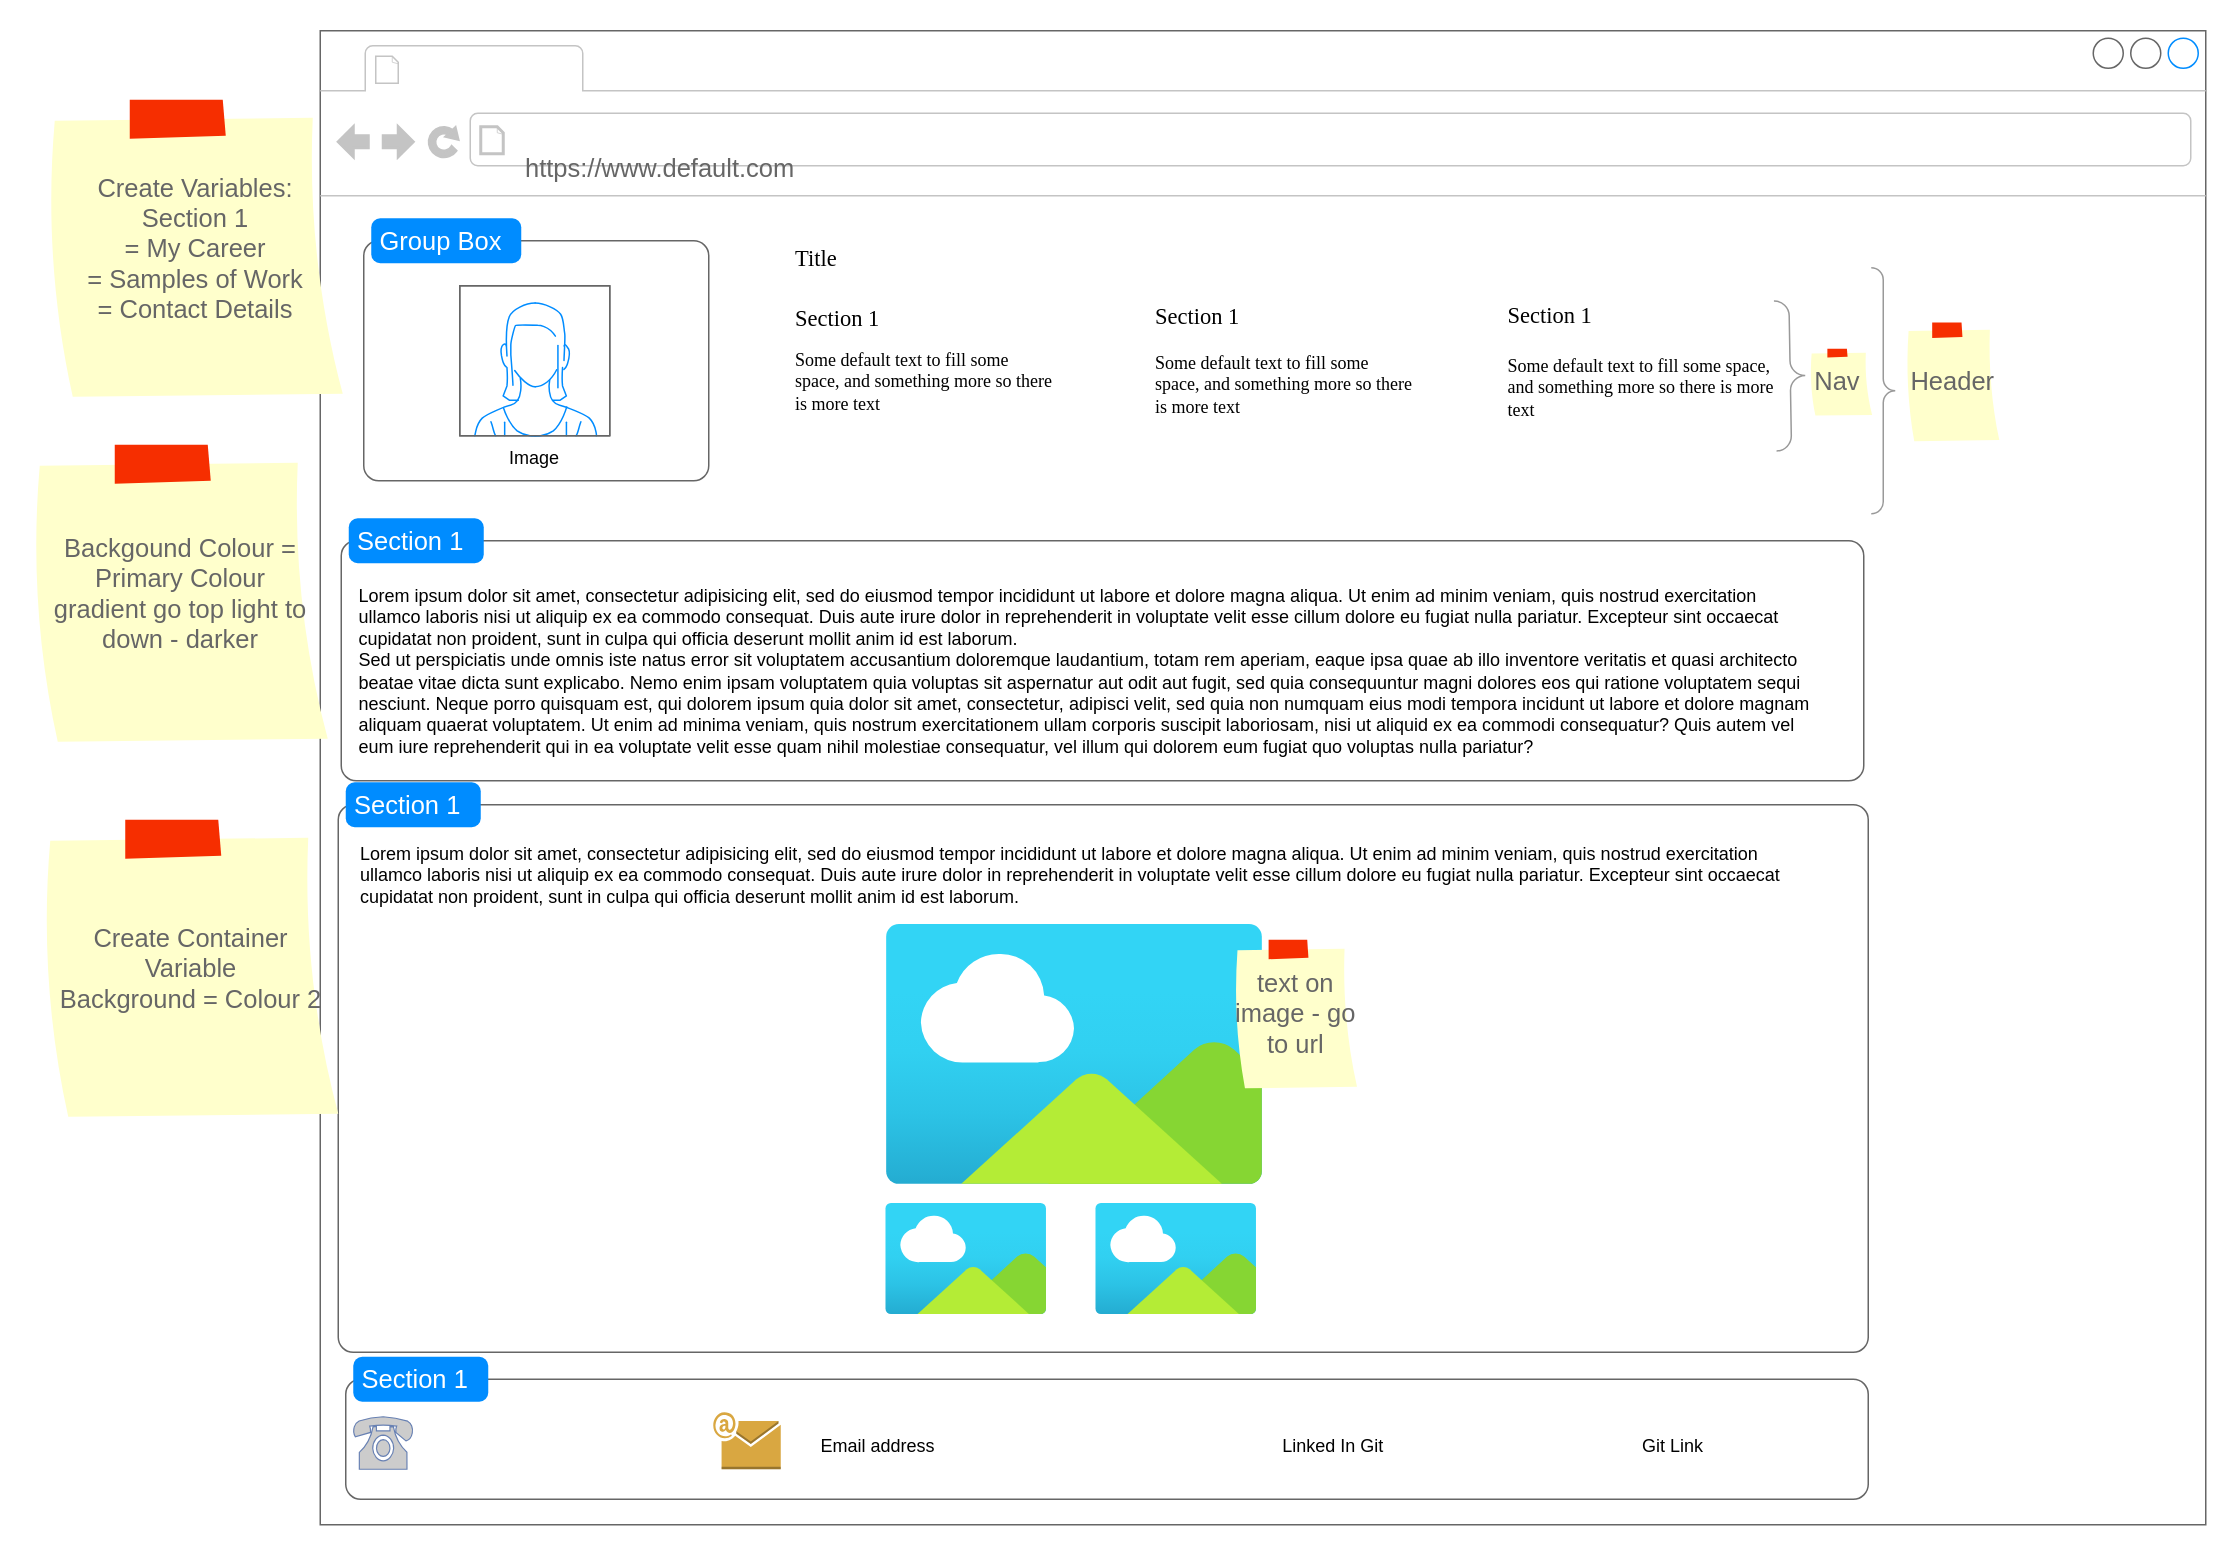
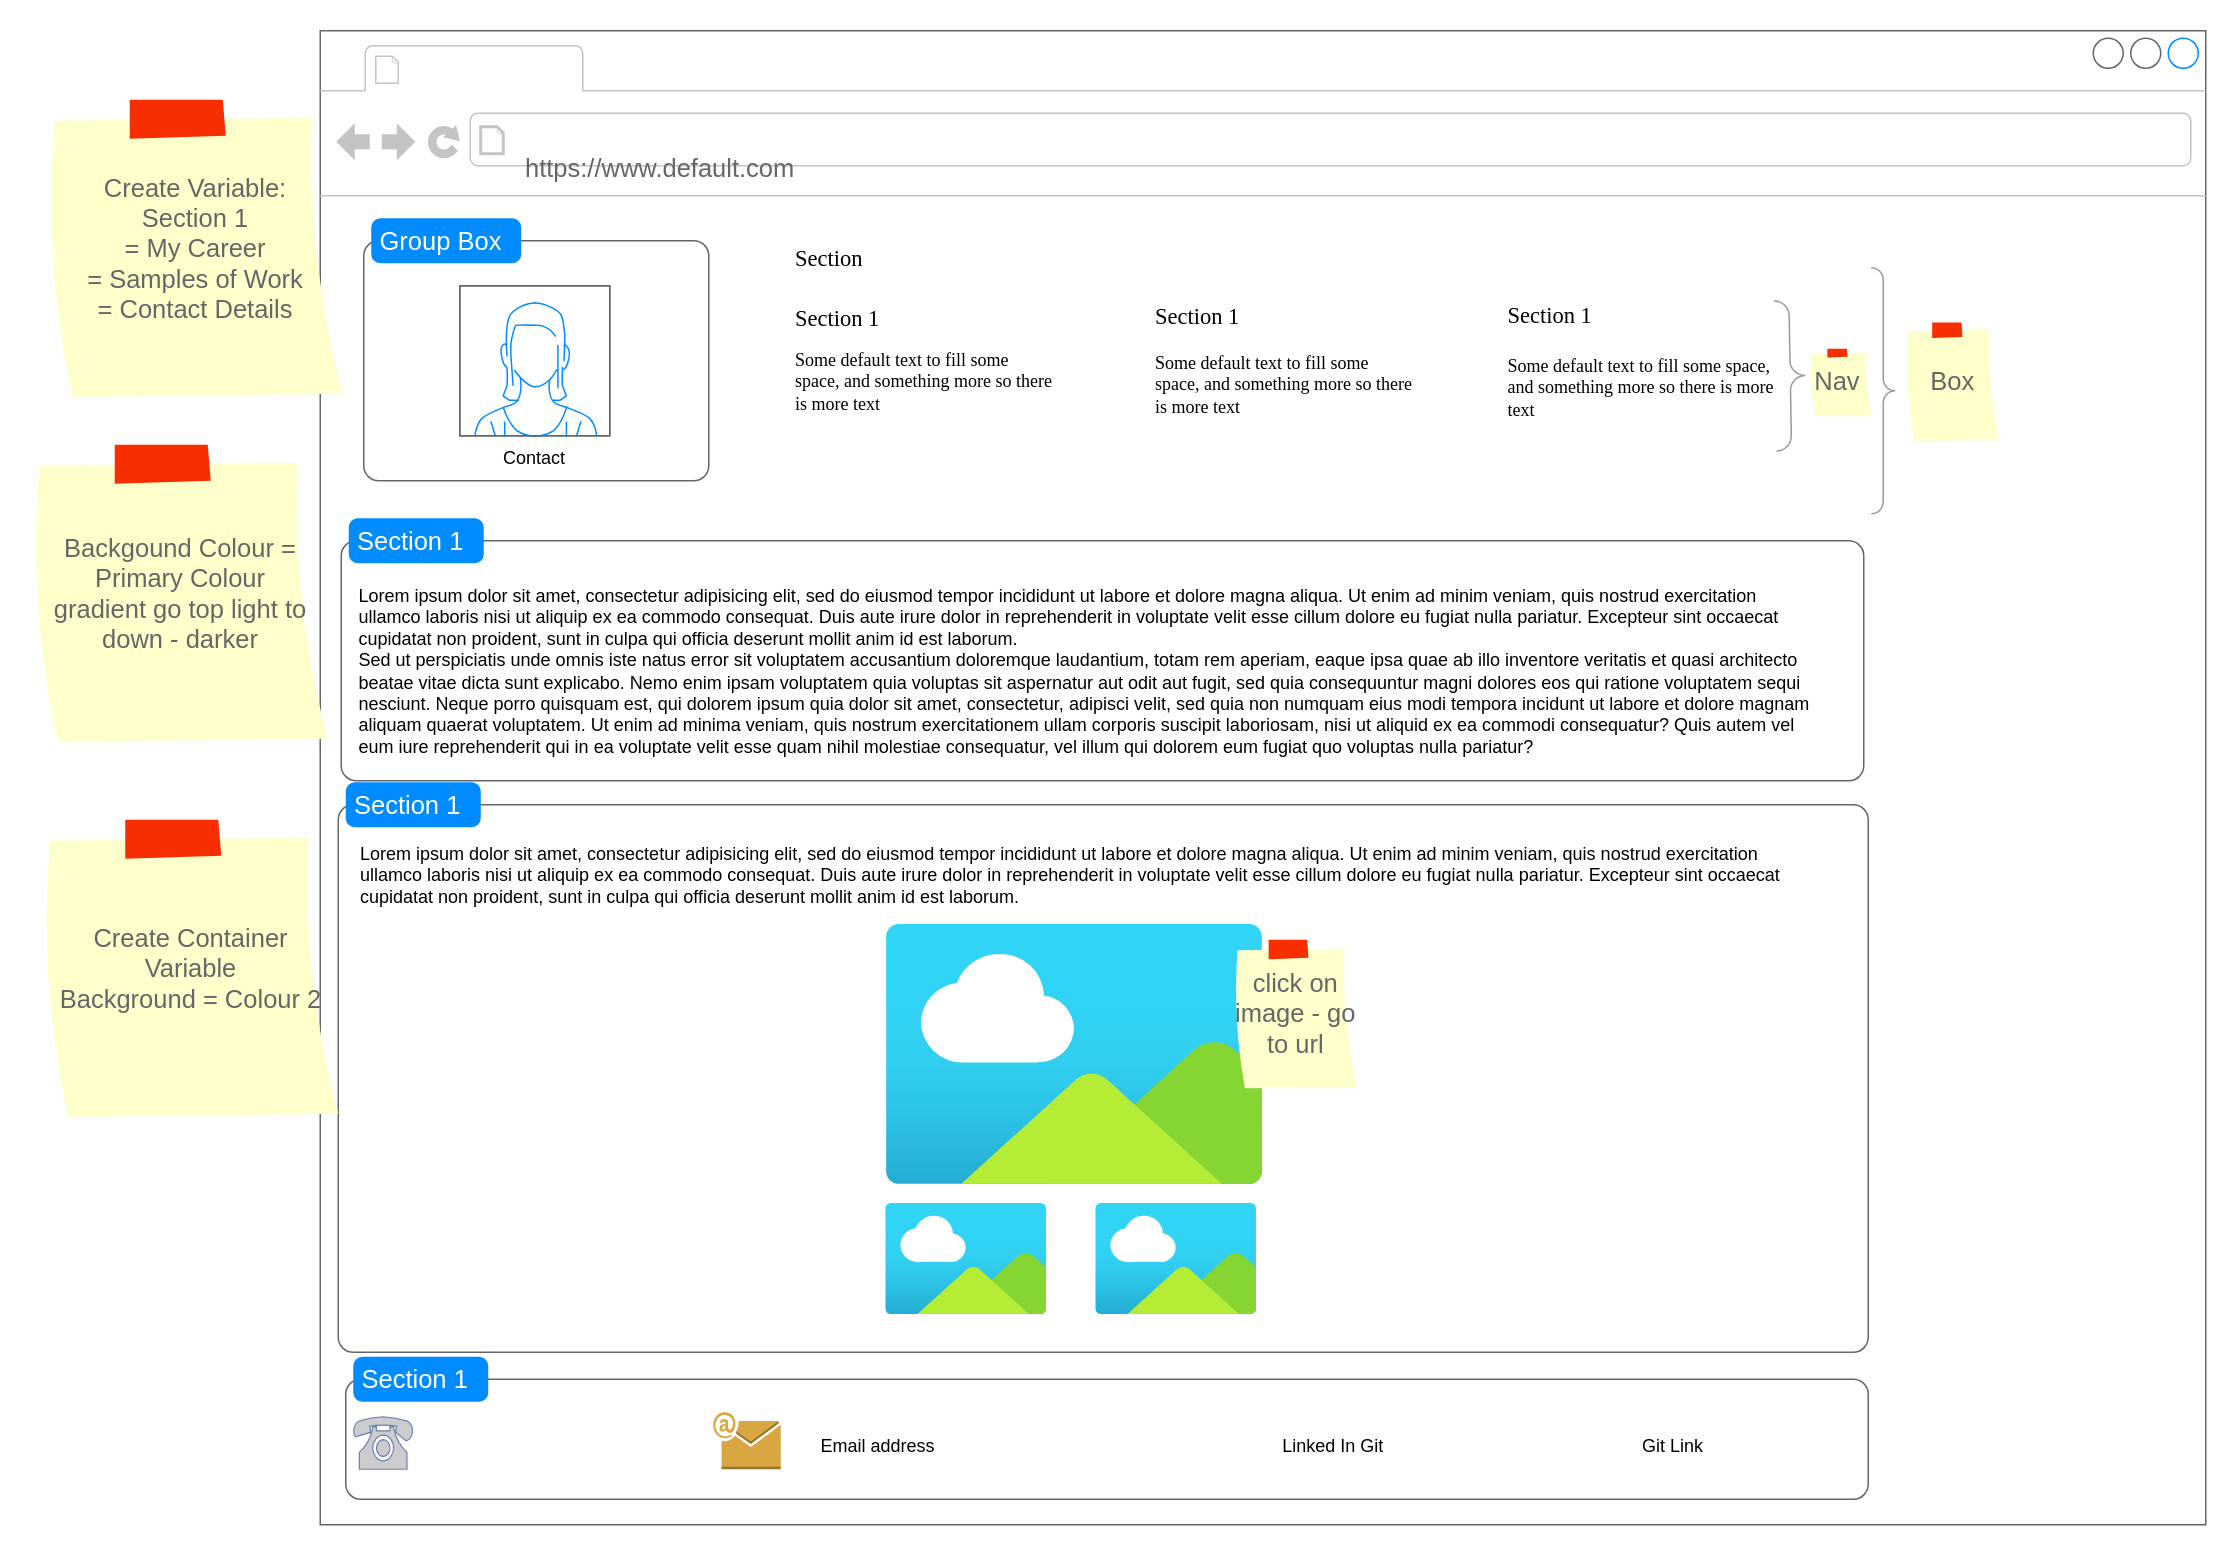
node "Create Variables: Section 1 = My Career = Samples of Work = Contact Details": label "Create Variables: Section 1 = My Career = Samples of Work = Contact Details" -> "Create Variable: Section 1 = My Career = Samples of Work = Contact Details"
node "Title": label "Title" -> "Section"
node "Header": label "Header" -> "Box"
node "Image": label "Image" -> "Contact"
node "text on image - go to url": label "text on image - go to url" -> "click on image - go to url"
